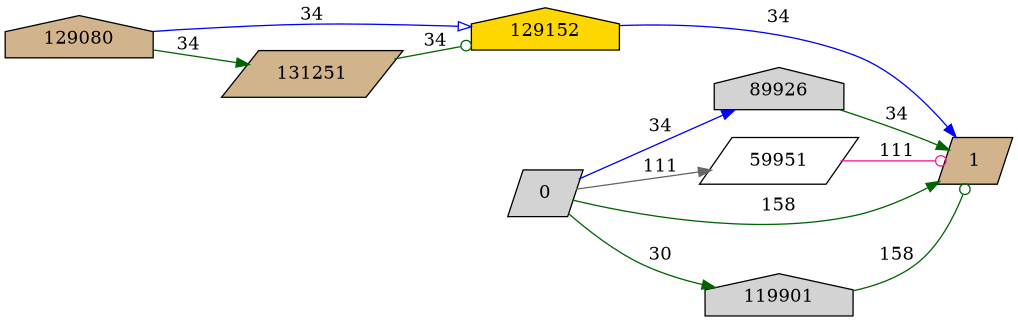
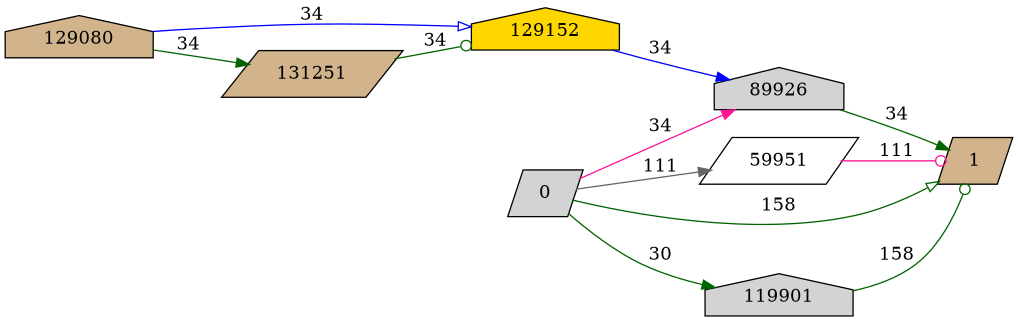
edge "129152" -> "1": now "129152" -> "89926"
edge "0" -> "89926": color blue -> deeppink
edge "0" -> "1": arrowhead normal -> onormal
